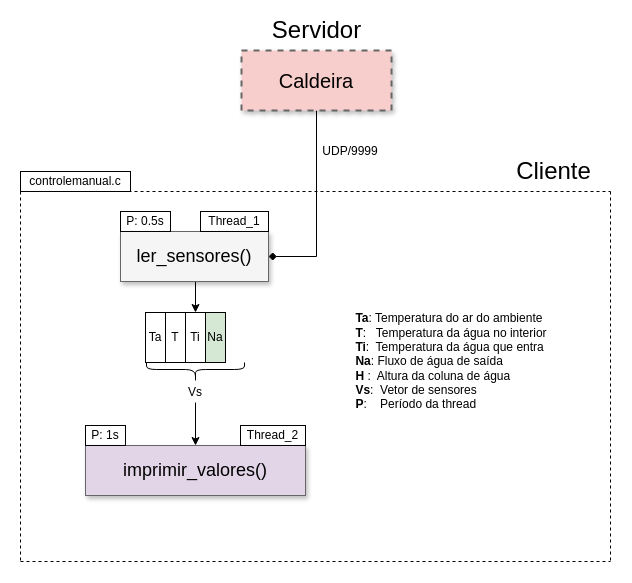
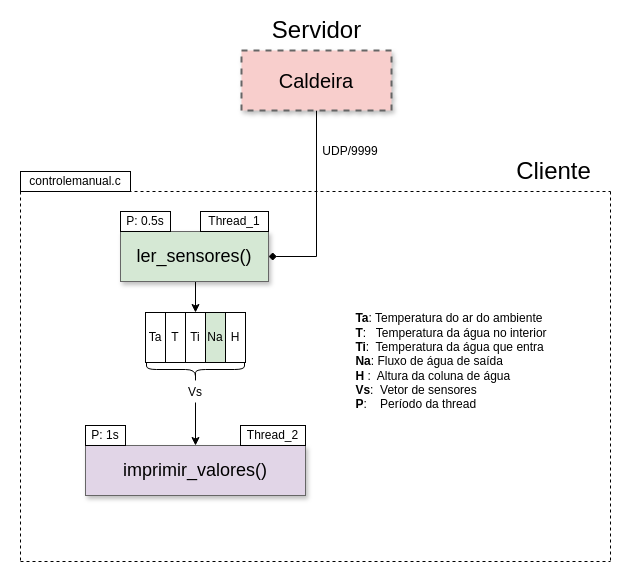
node "ler_sensores()": fillcolor #f5f5f5 -> #d5e8d4
node "H": added
